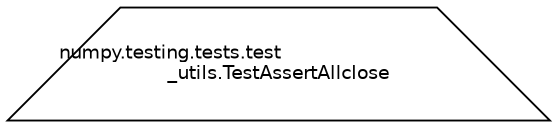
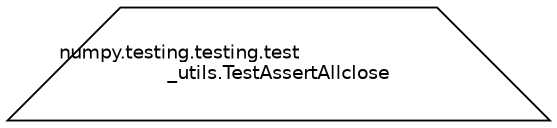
node "numpy.testing.tests.test _utils.TestAssertAllclose": label "numpy.testing.tests.test _utils.TestAssertAllclose" -> "numpy.testing.testing.test _utils.TestAssertAllclose"
